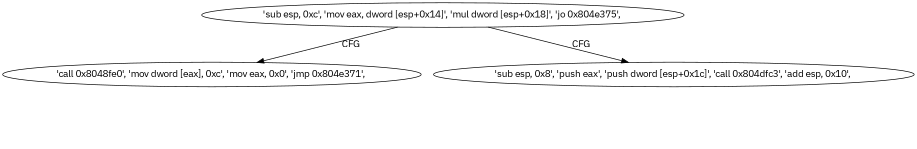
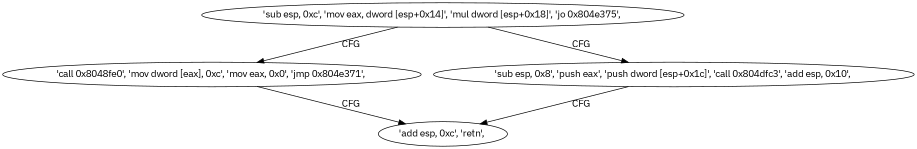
node "'add esp, 0xc', 'retn',": added
